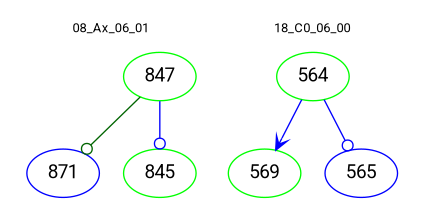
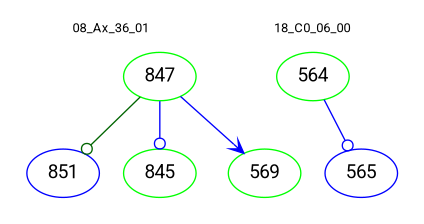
cluster "08_Ax_06_01": label "08_Ax_06_01" -> "08_Ax_36_01"
edge "564" -> "569": now "847" -> "569"
node "871": label "871" -> "851"
